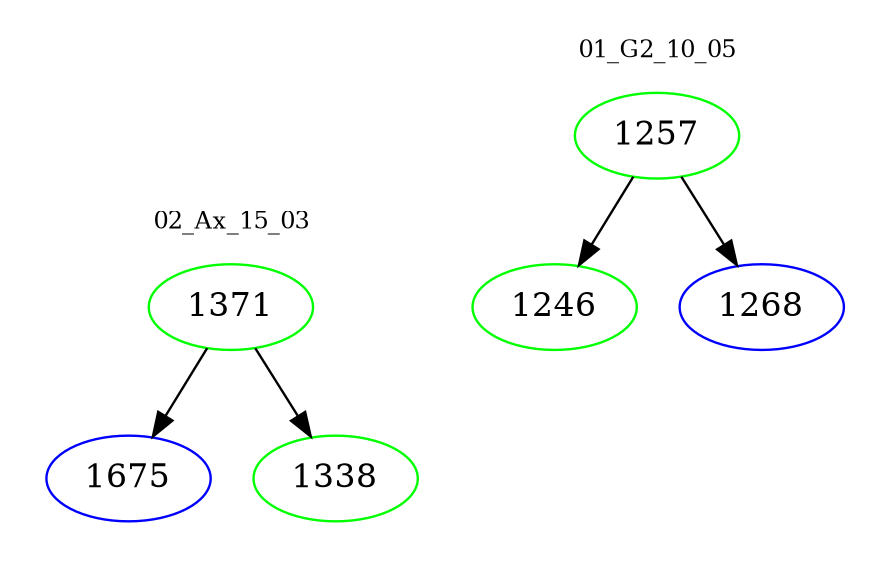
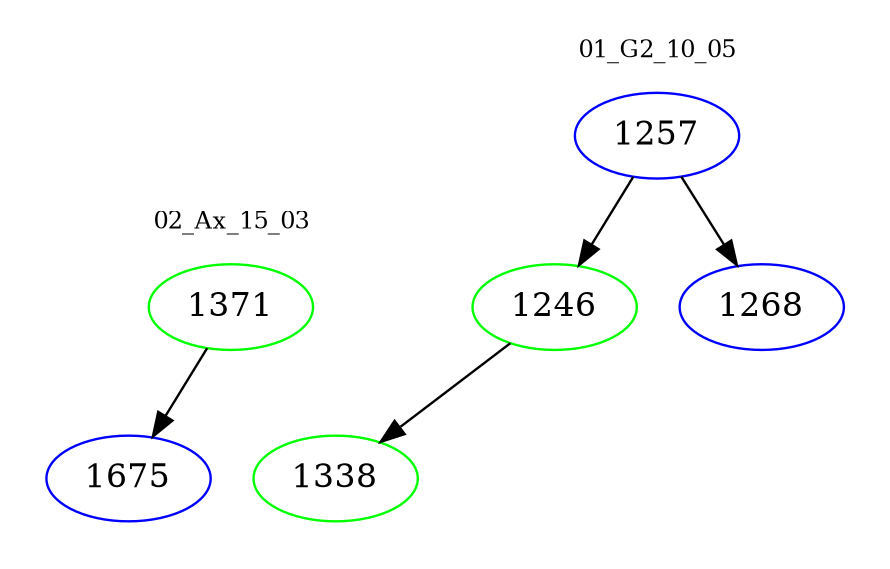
node "1257": color green -> blue
edge "1371" -> "1338": now "1246" -> "1338"
